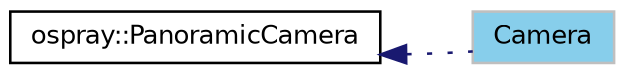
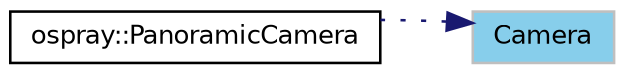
edge "Camera" -> "ospray::PanoramicCamera": reversed
